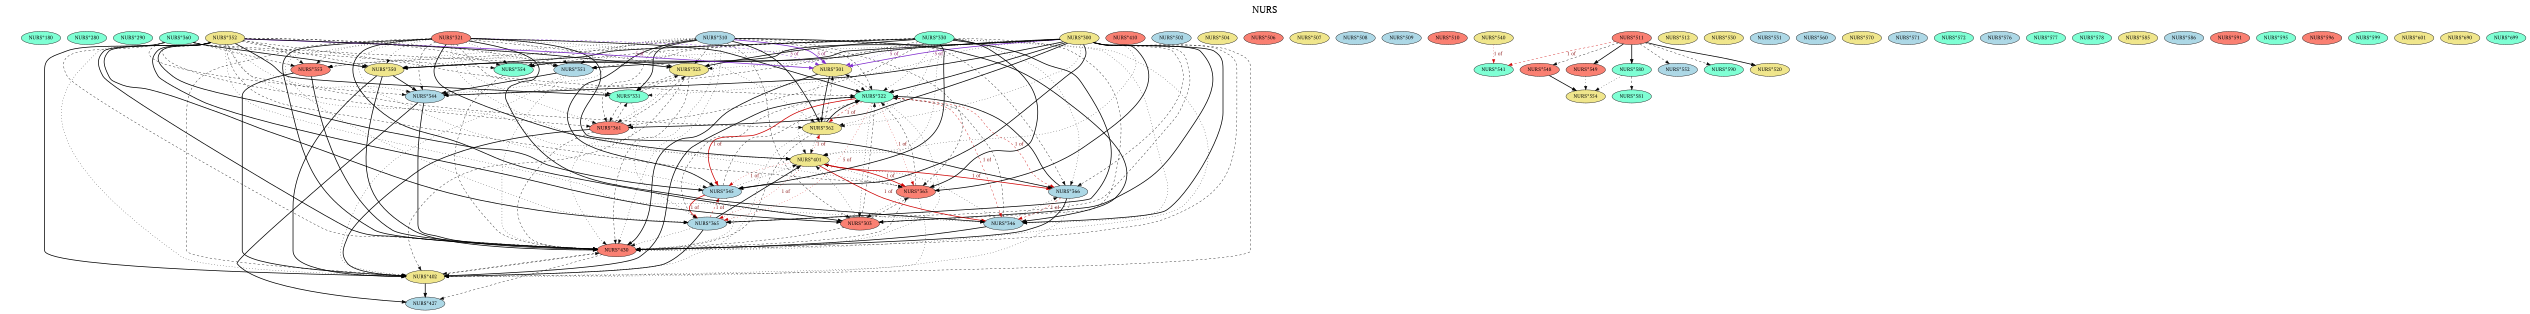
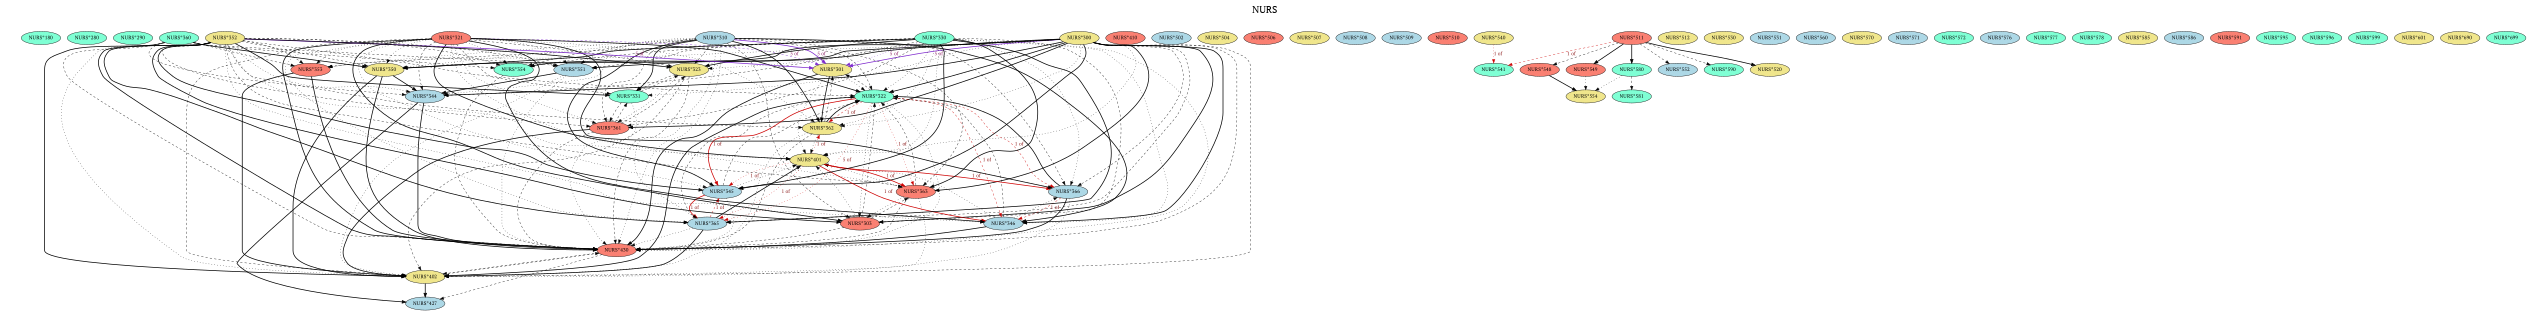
node "NURS*596": fillcolor salmon -> aquamarine
